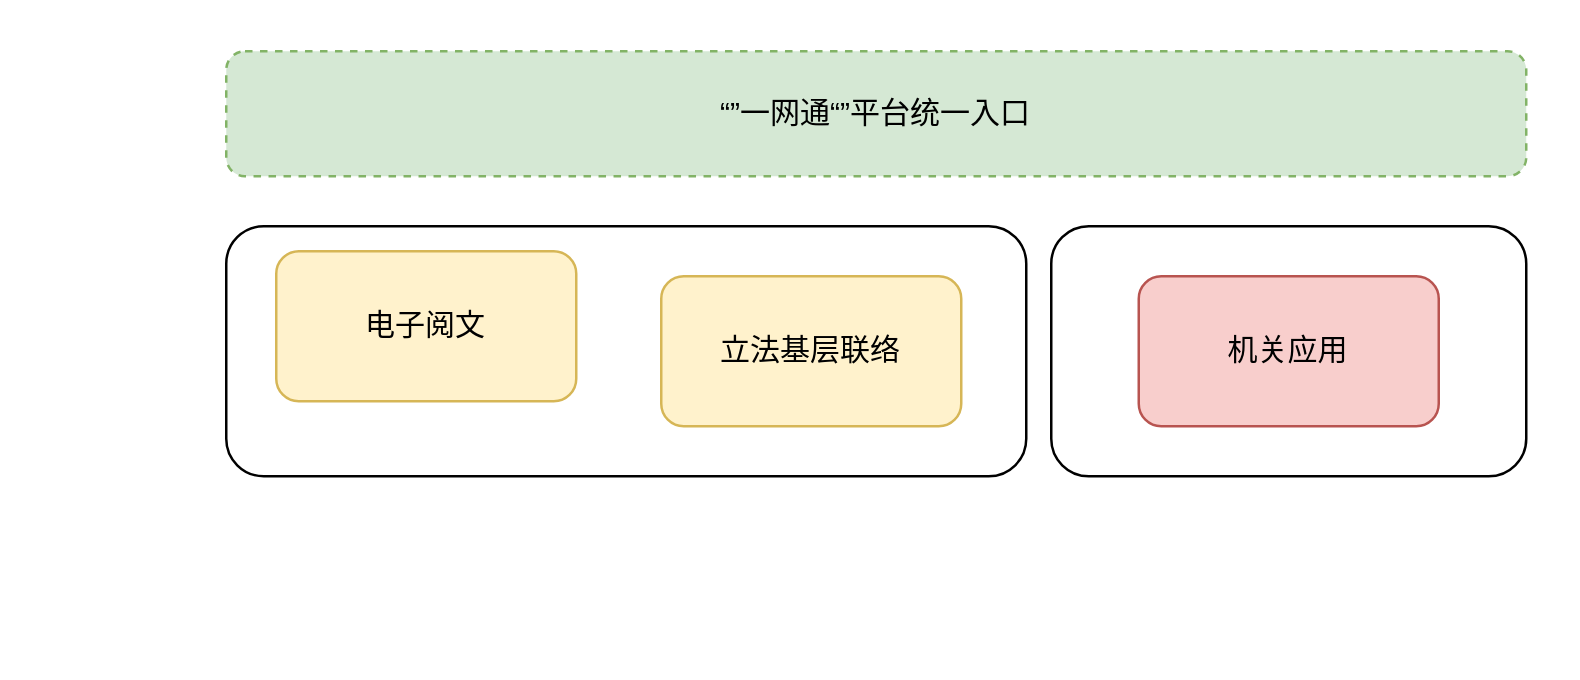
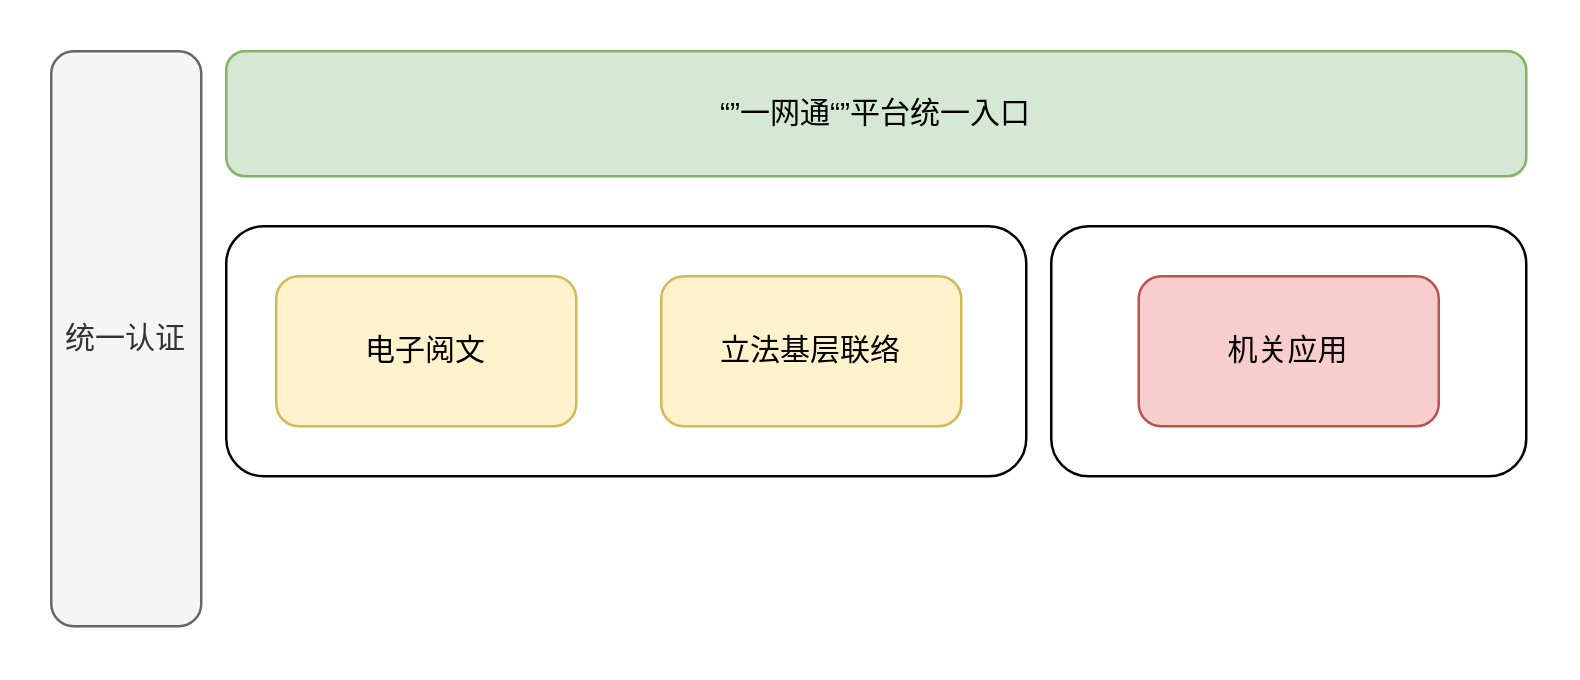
node "“”一网通“”平台统一入口": style dashed -> solid
node "电子阅文": moved (426, 326) -> (426, 351)
node "统一认证": added
